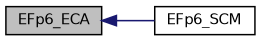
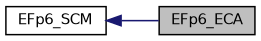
edge "EFp6_SCM" -> "EFp6_ECA": reversed
